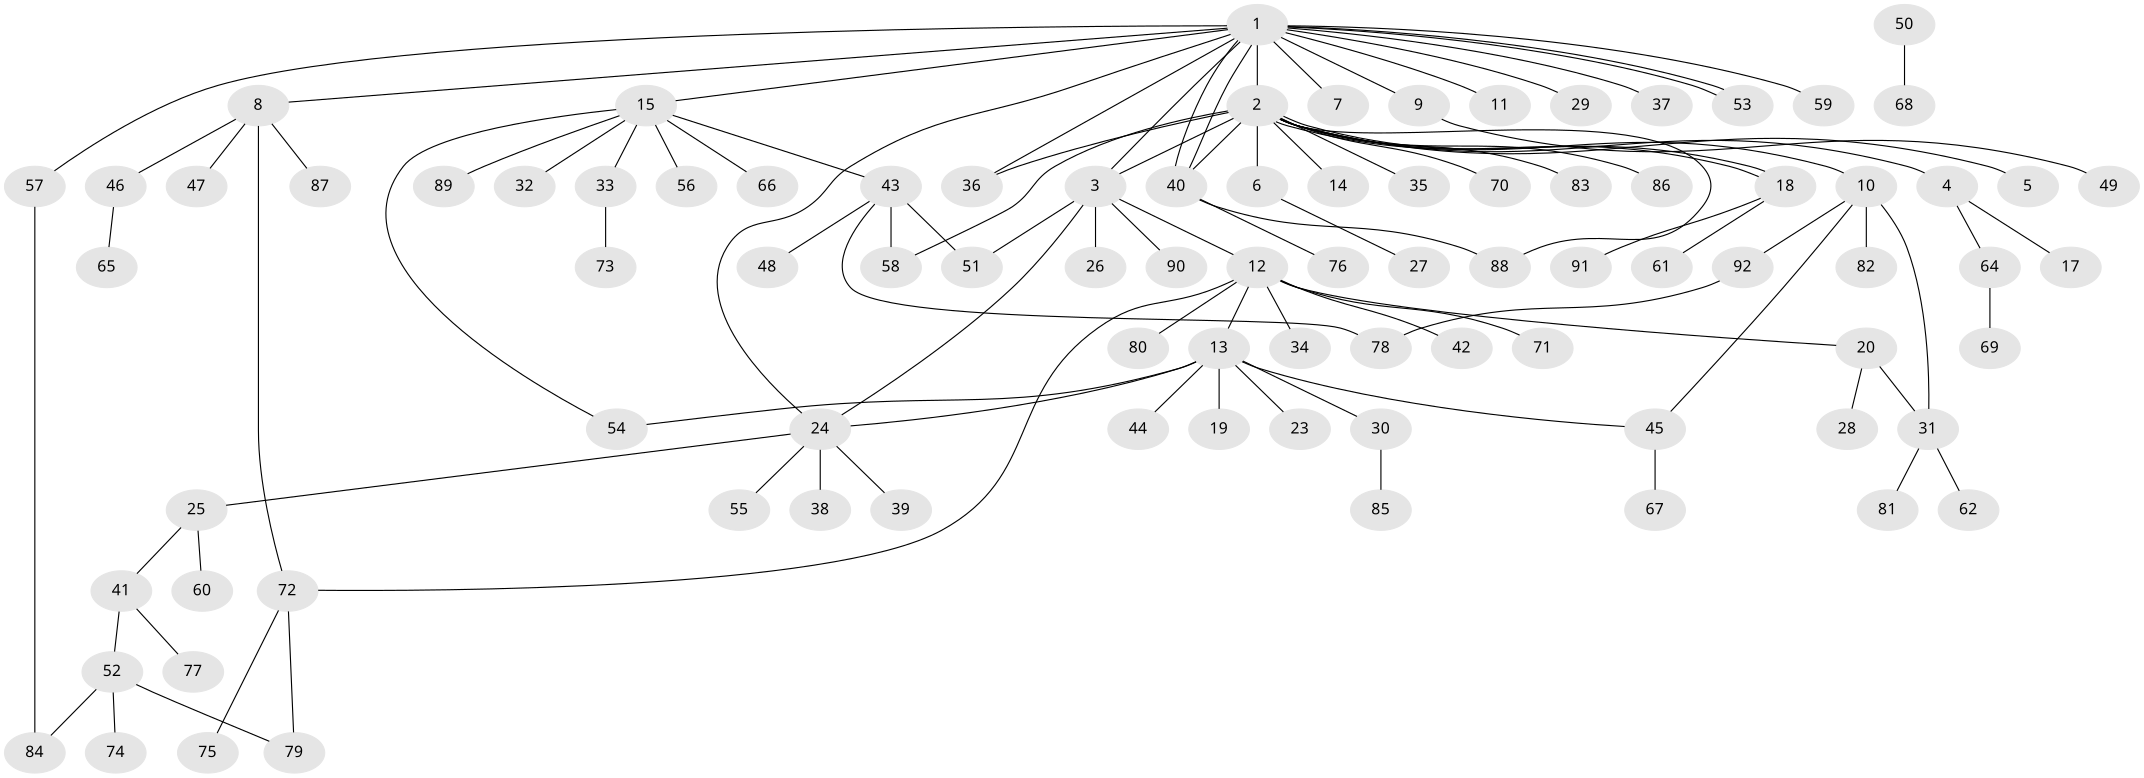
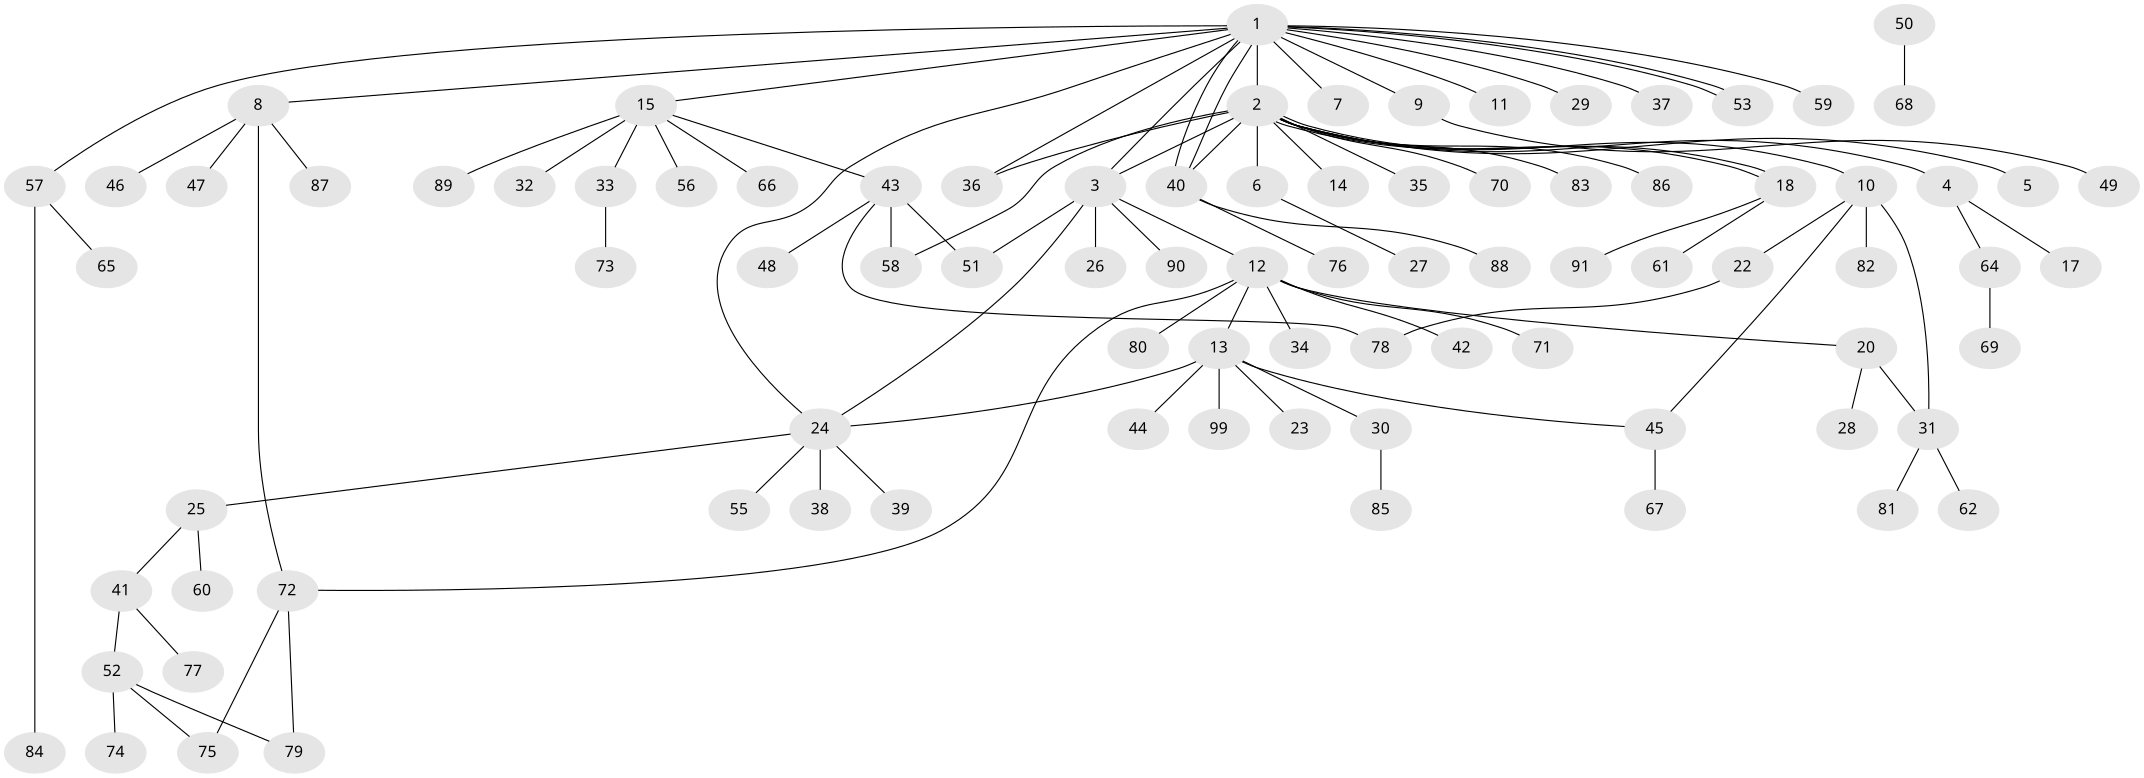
edge "2" -- "88": removed
edge "46" -- "65": now "57" -- "65"
node "92": label "92" -> "22"
node "54": removed
node "19": label "19" -> "99"
edge "52" -- "84": now "52" -- "75"
